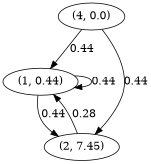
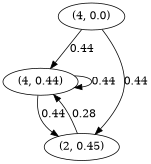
node "(1, 0.44)": label "(1, 0.44)" -> "(4, 0.44)"
node "(2, 7.45)": label "(2, 7.45)" -> "(2, 0.45)"
